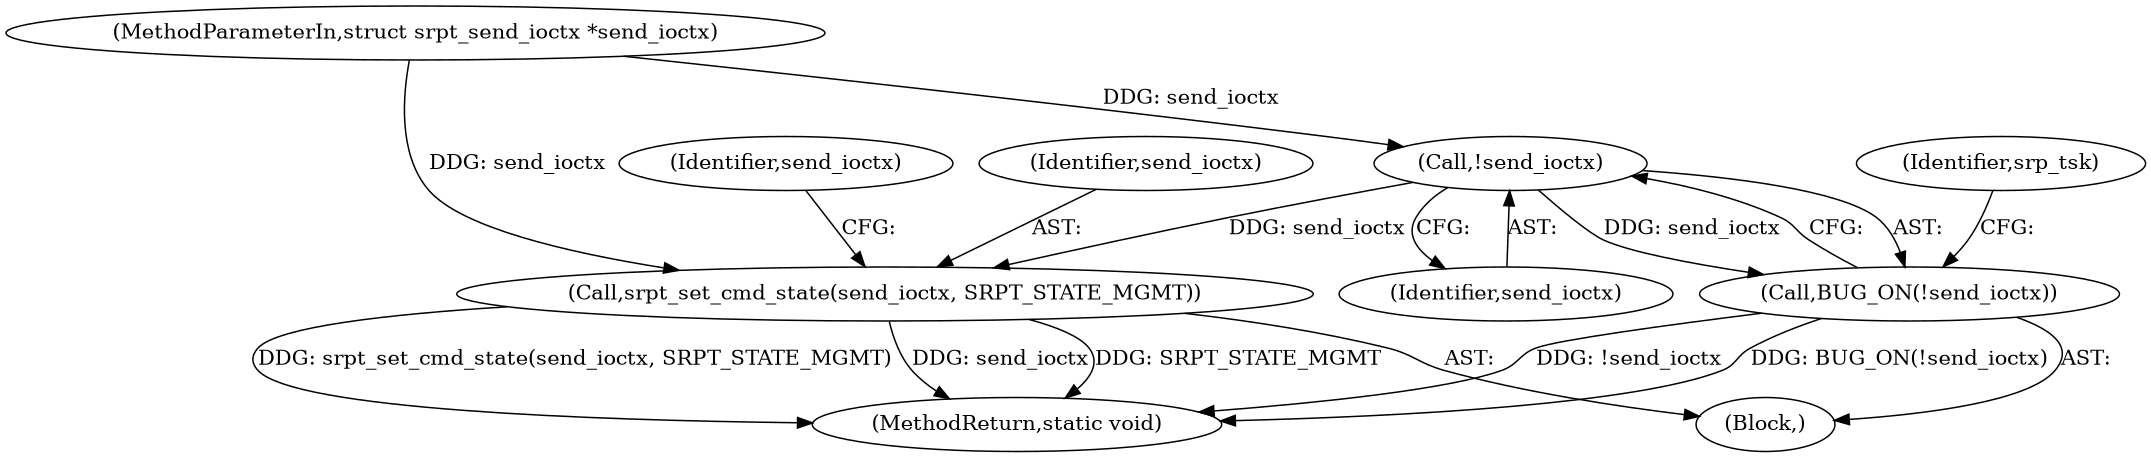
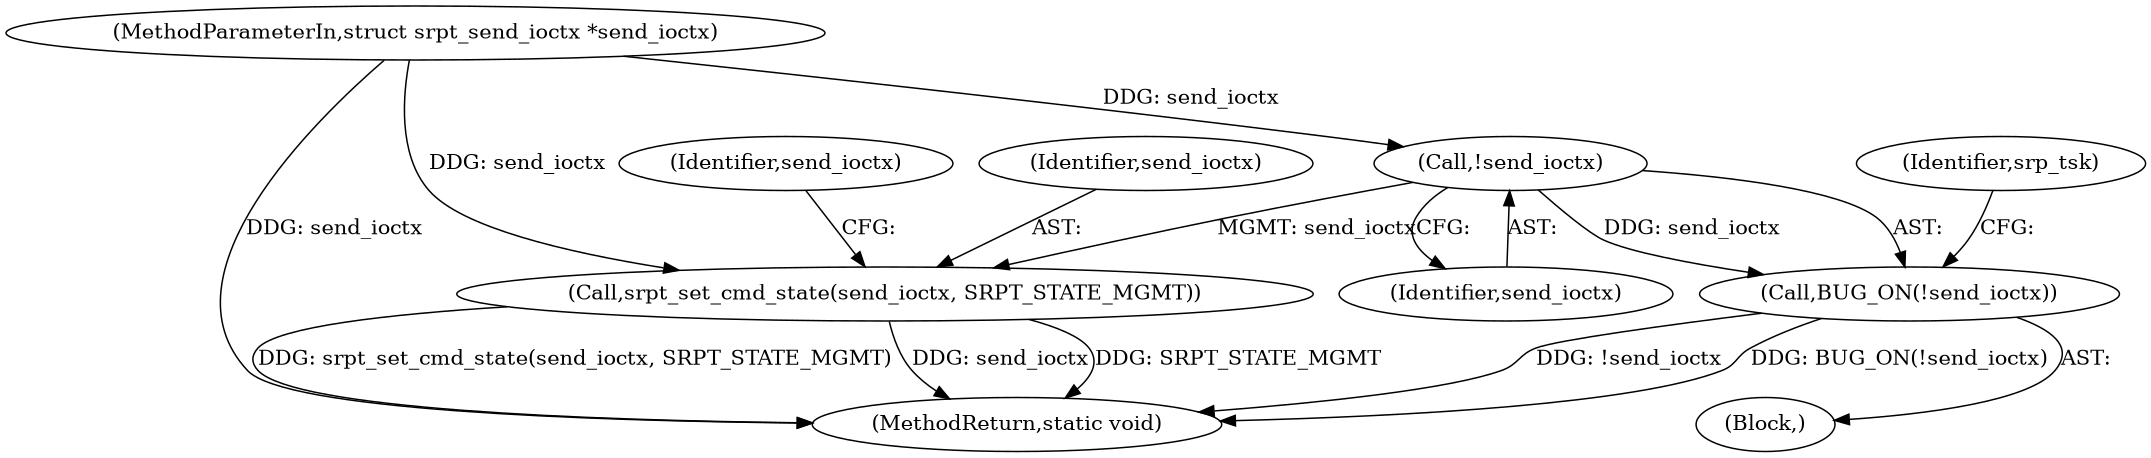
edge "(Call,BUG_ON(!send_ioctx))" -> "(Call,!send_ioctx)": removed, label "CFG:"
edge "(Call,!send_ioctx)" -> "(Call,srpt_set_cmd_state(send_ioctx, SRPT_STATE_MGMT))": label "DDG: send_ioctx" -> "MGMT: send_ioctx"
edge "(MethodParameterIn,struct srpt_send_ioctx *send_ioctx)" -> "(MethodReturn,static void)": added, label "DDG: send_ioctx"
edge "(Call,srpt_set_cmd_state(send_ioctx, SRPT_STATE_MGMT))" -> "(Block,)": removed, label "AST:"
